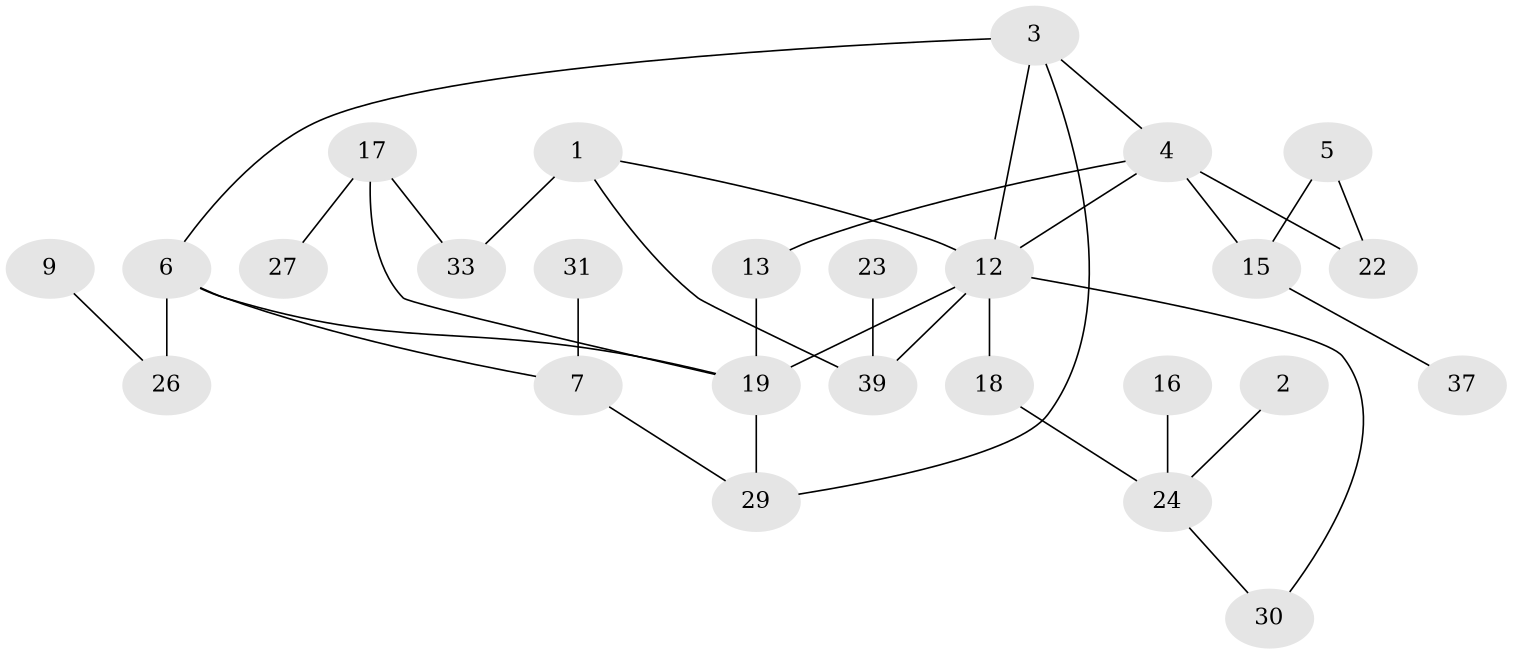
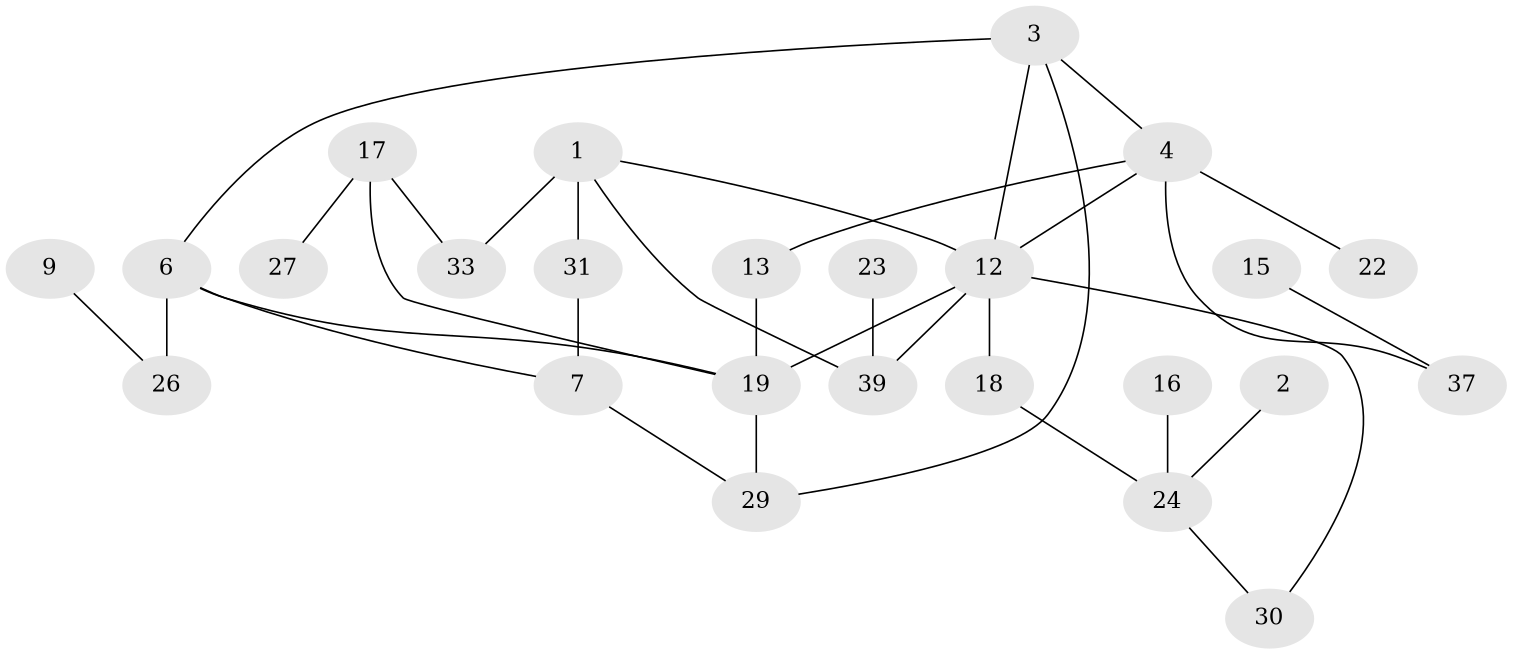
node "5": removed
edge "1" -- "31": added
edge "4" -- "15": now "4" -- "37"
